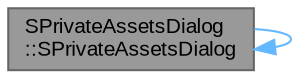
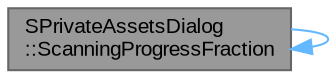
node "SPrivateAssetsDialog ::SPrivateAssetsDialog": label "SPrivateAssetsDialog ::SPrivateAssetsDialog" -> "SPrivateAssetsDialog ::ScanningProgressFraction"
